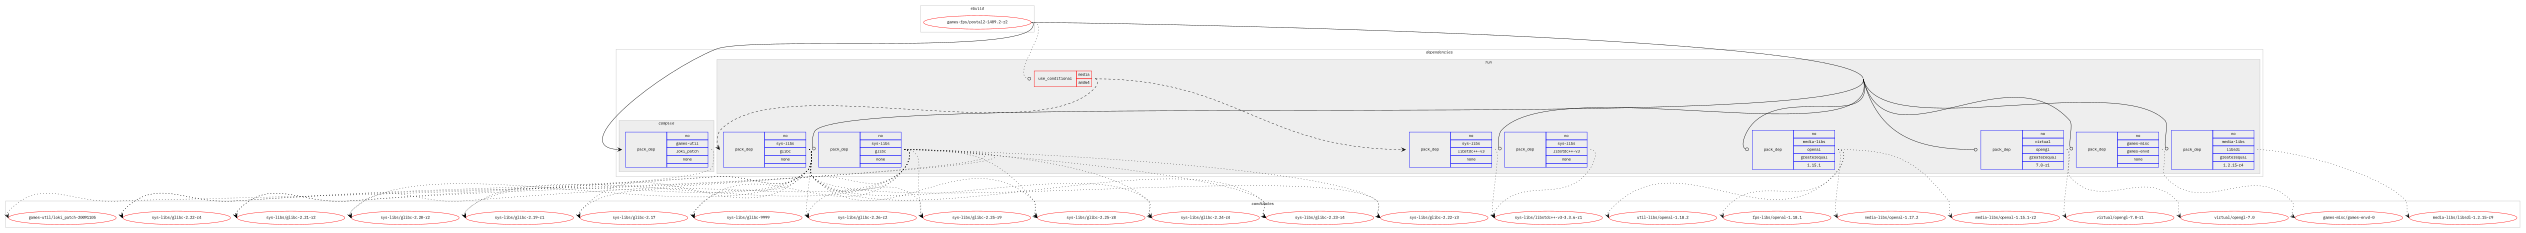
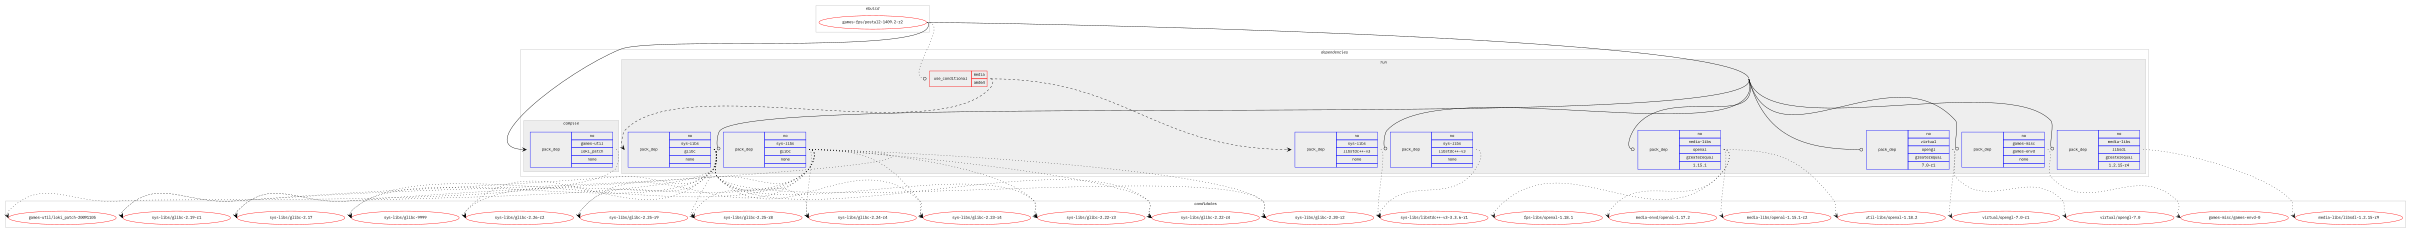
node "sys-libs/glibc-2.21-r2": removed
node "media-libs/openal-1.17.2": label "media-libs/openal-1.17.2" -> "media-envd/openal-1.17.2"
